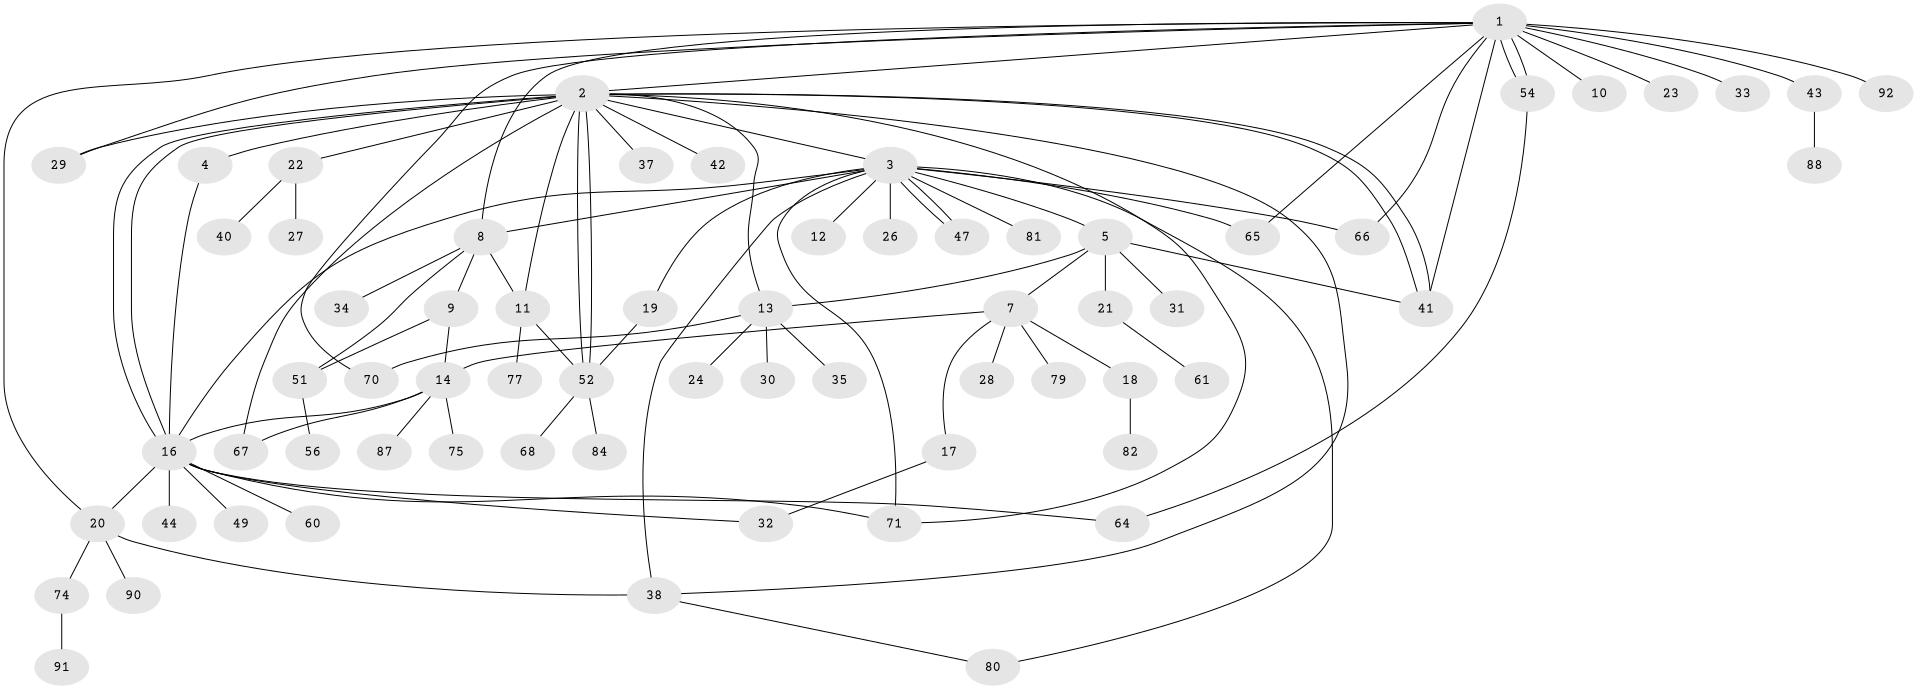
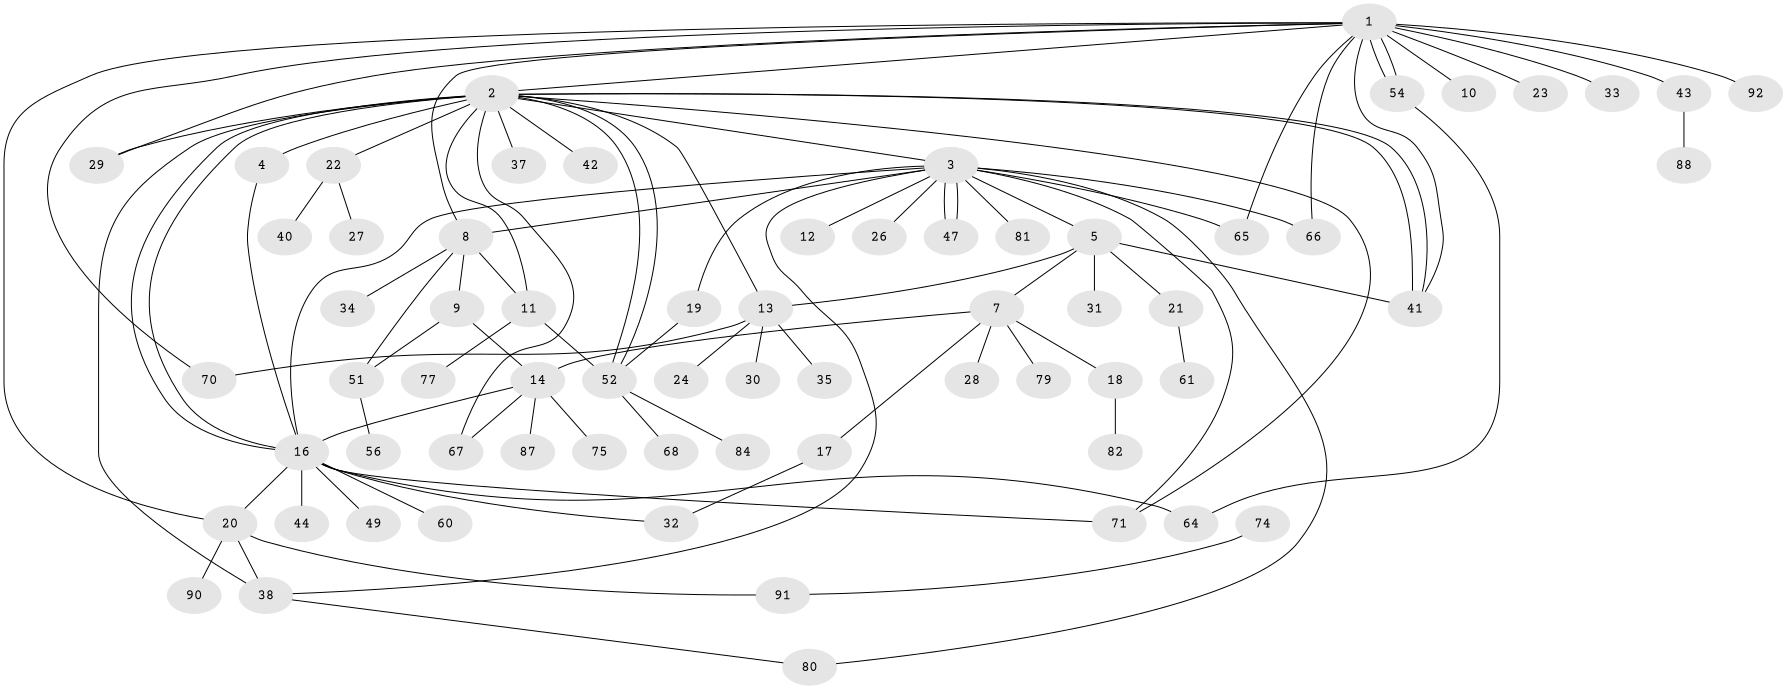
edge "20" -- "74": now "20" -- "91"
